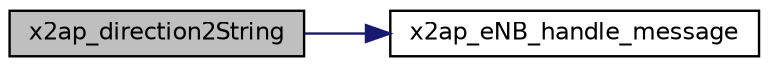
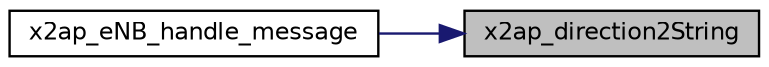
edge "x2ap_direction2String" -> "x2ap_eNB_handle_message": reversed
